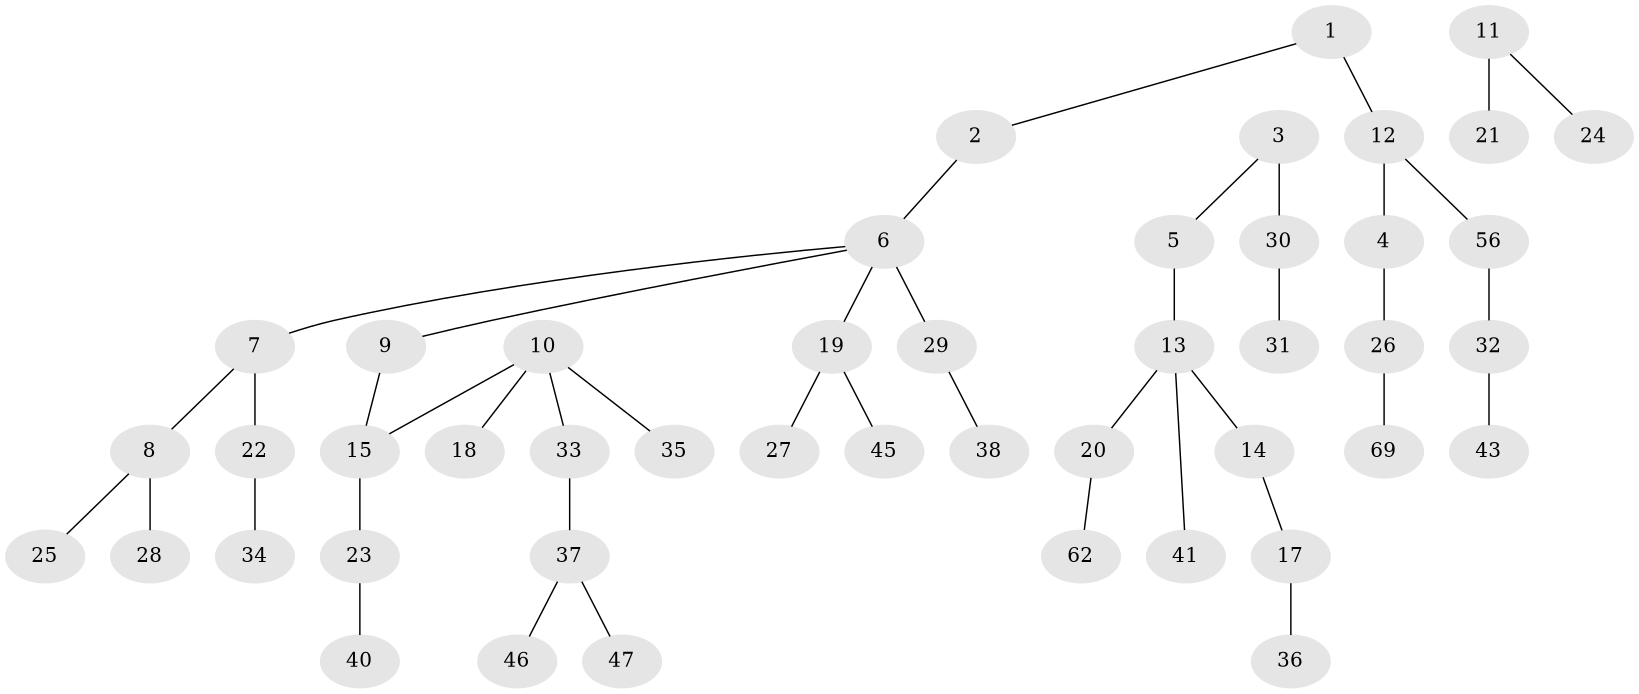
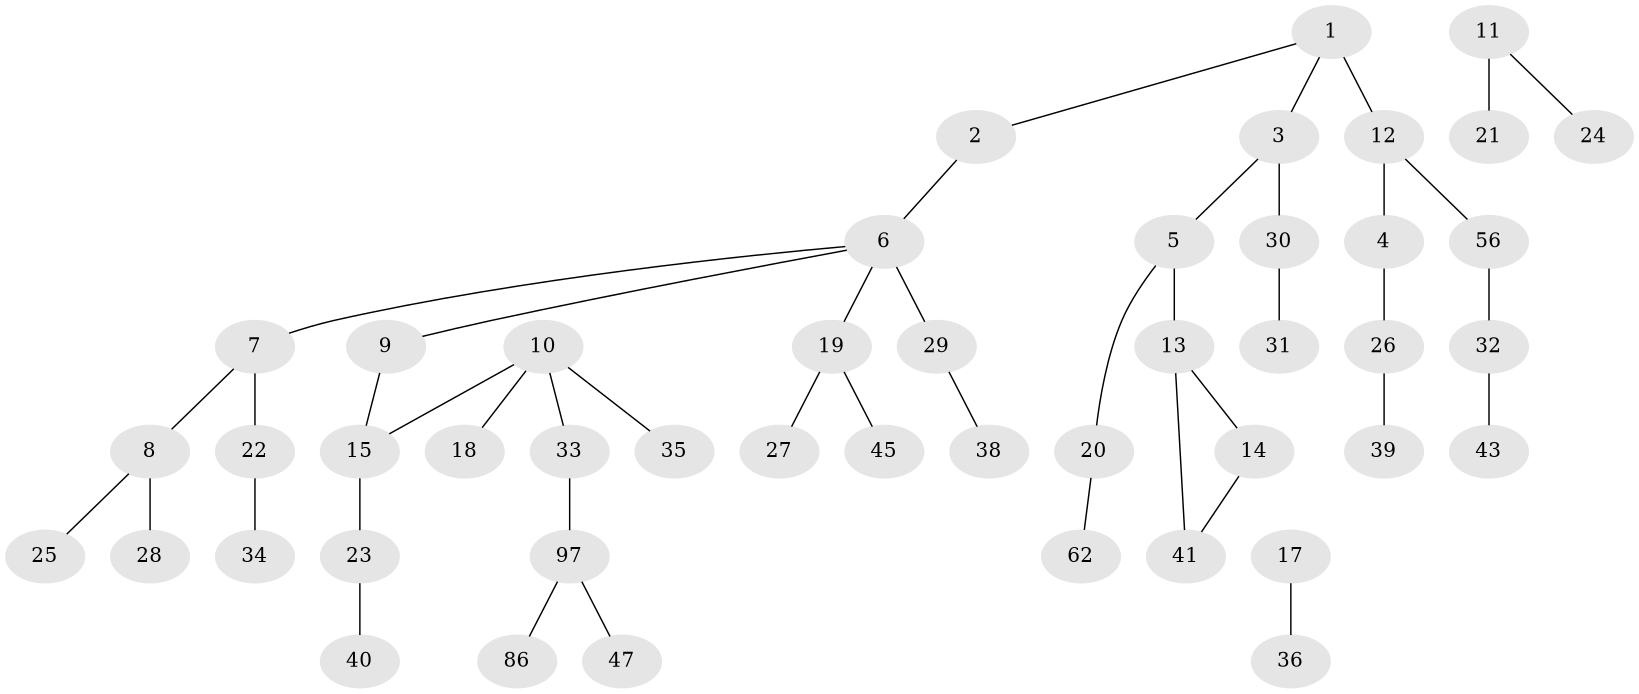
edge "1" -- "3": added
edge "13" -- "20": now "5" -- "20"
node "69": label "69" -> "39"
edge "14" -- "17": now "14" -- "41"
node "37": label "37" -> "97"
node "46": label "46" -> "86"
